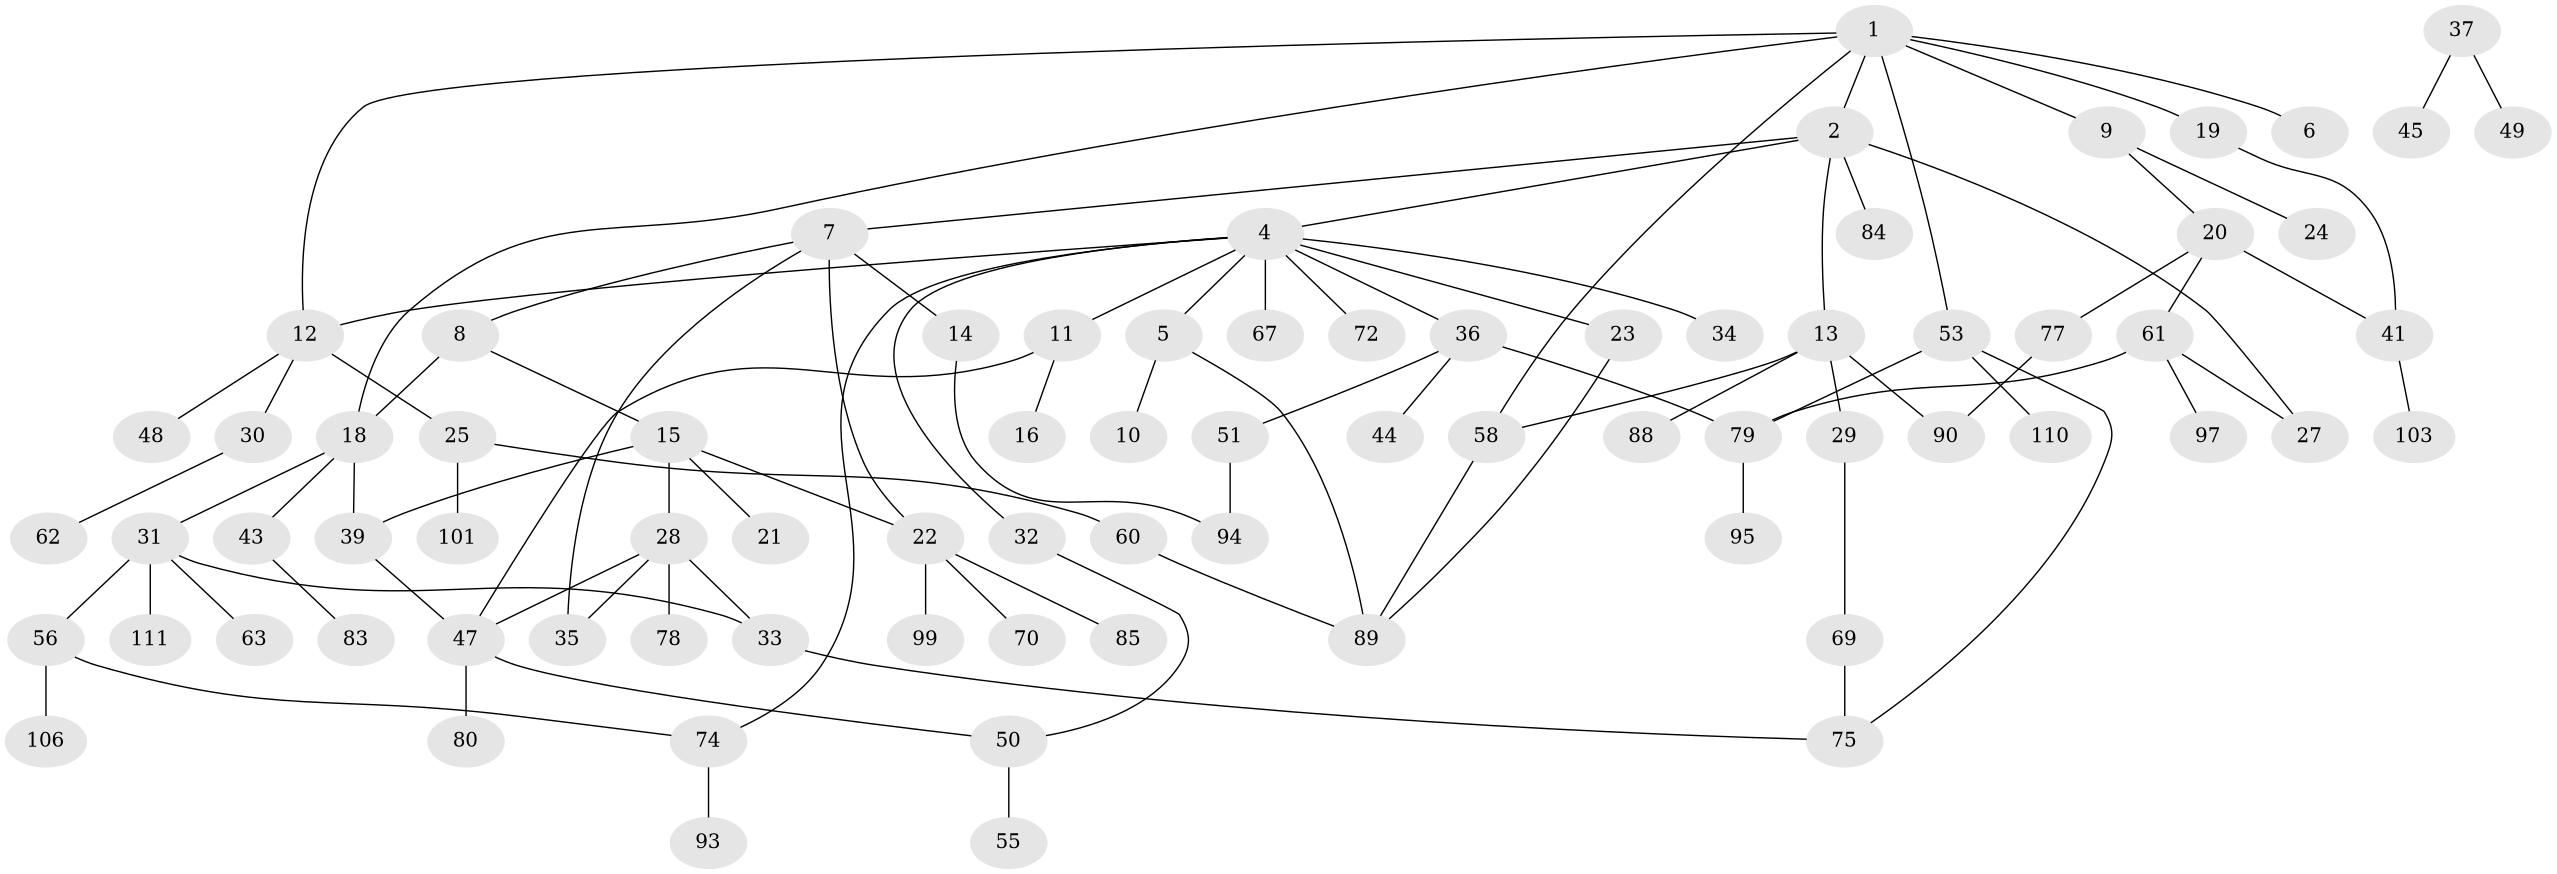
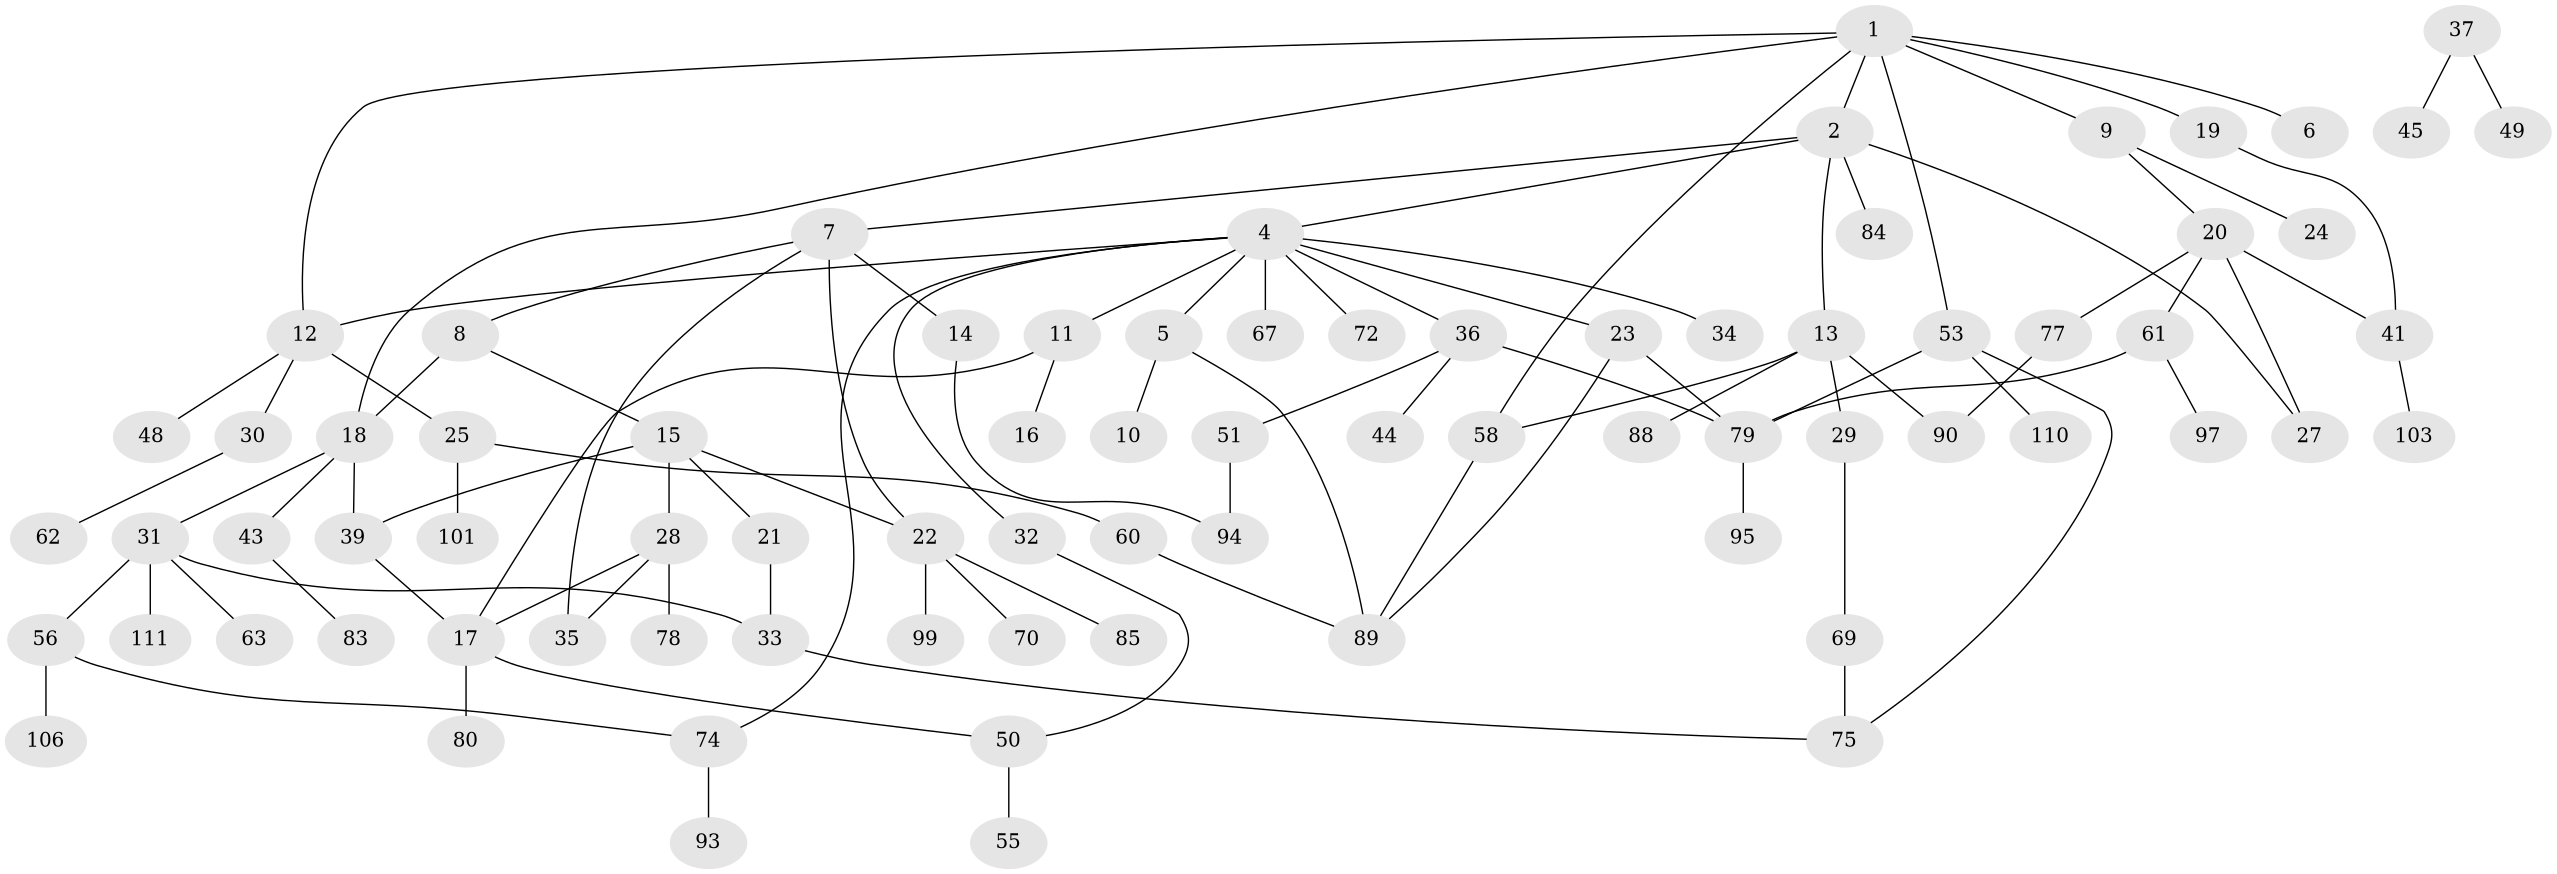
edge "23" -- "79": added
edge "61" -- "27": now "20" -- "27"
edge "28" -- "33": now "21" -- "33"
node "47": label "47" -> "17"
